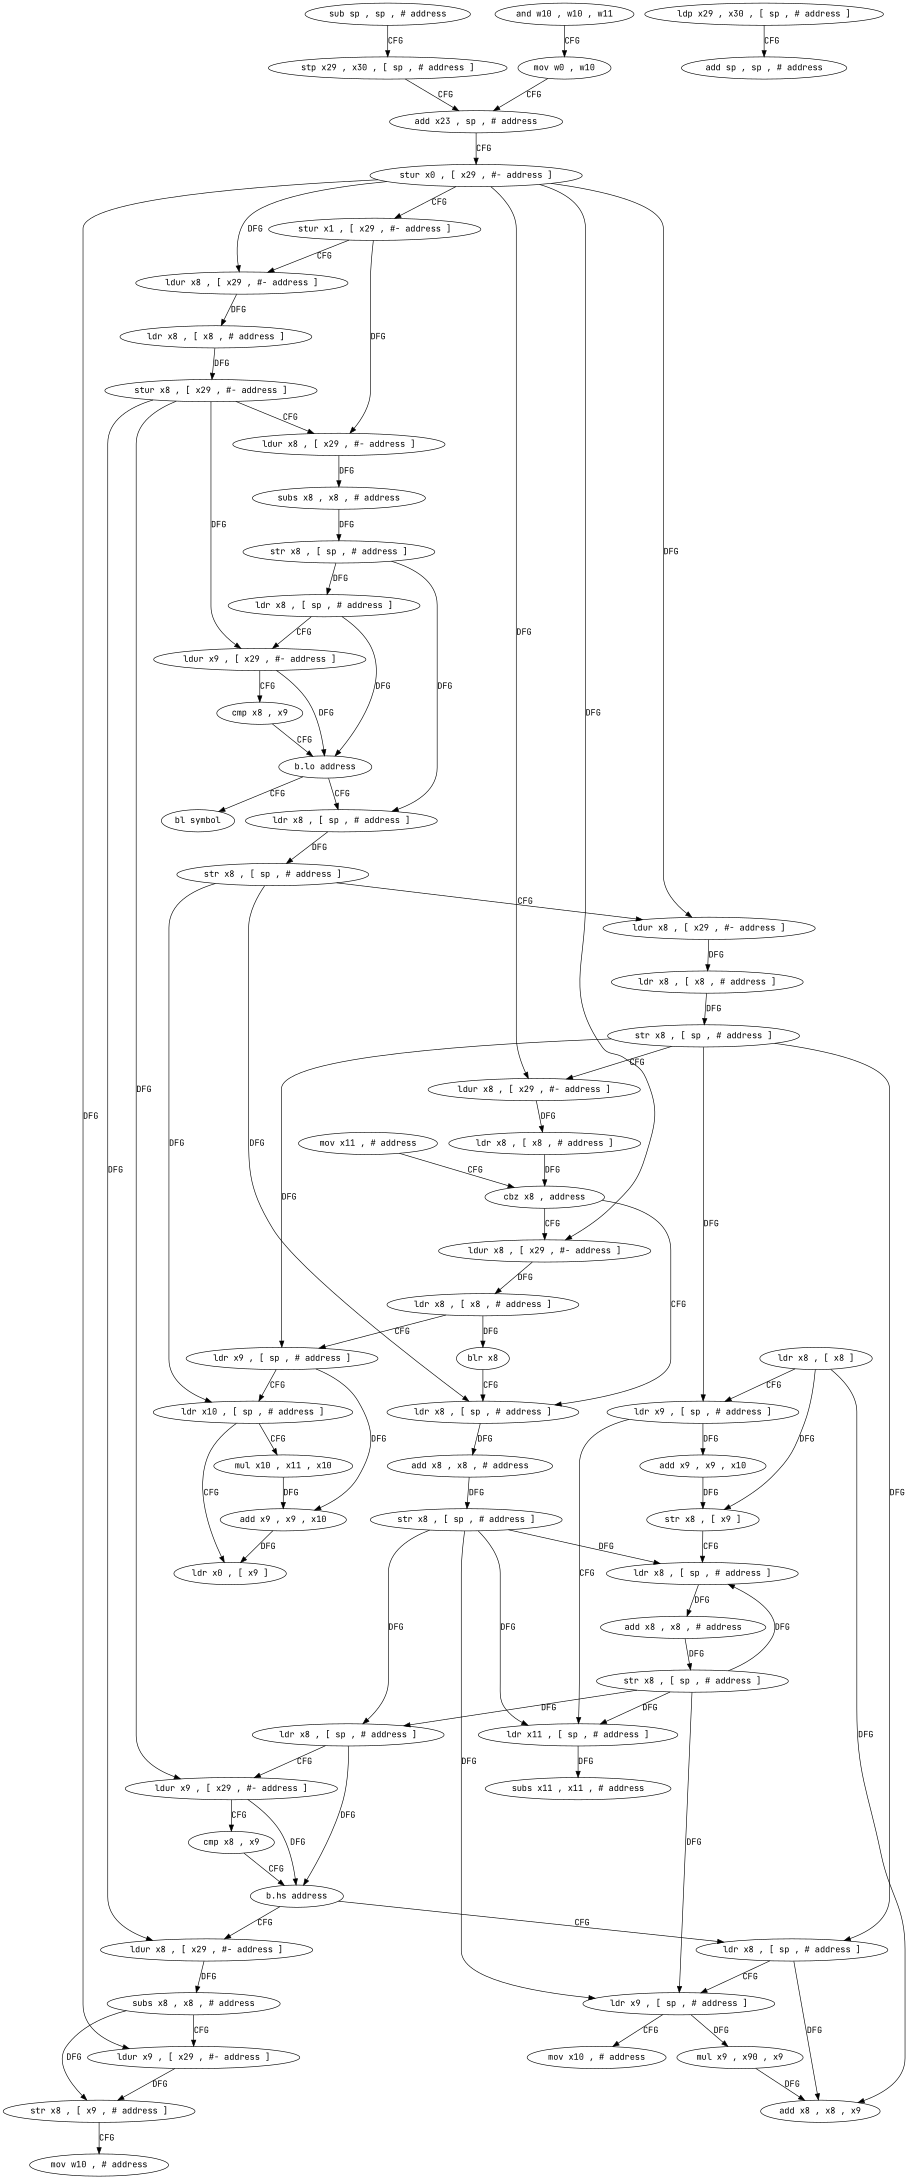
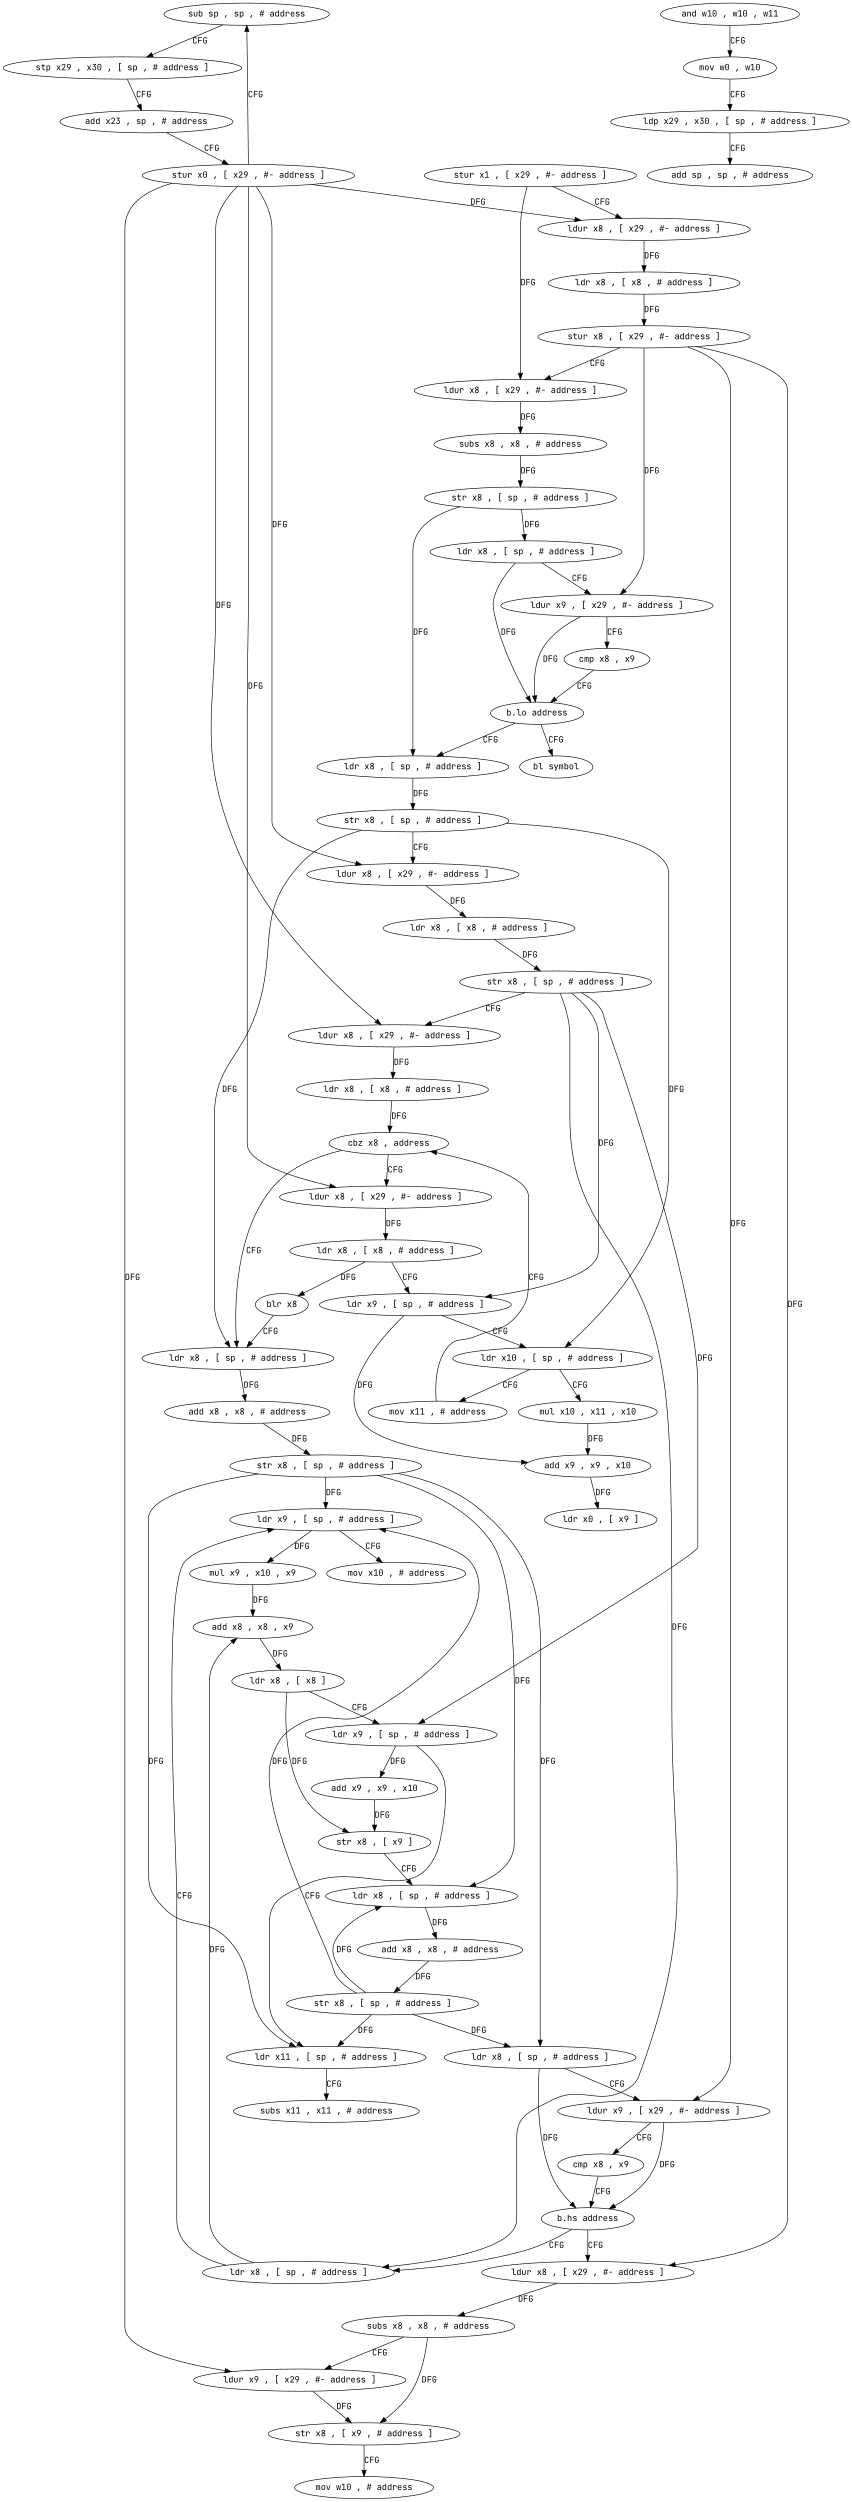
edge "mov w0 , w10" -> "add x23 , sp , # address": now "mov w0 , w10" -> "ldp x29 , x30 , [ sp , # address ]"
edge "stur x0 , [ x29 , #- address ]" -> "stur x1 , [ x29 , #- address ]": now "stur x0 , [ x29 , #- address ]" -> "sub sp , sp , # address"
edge "ldr x10 , [ sp , # address ]" -> "ldr x0 , [ x9 ]": now "ldr x10 , [ sp , # address ]" -> "mov x11 , # address"
edge "ldr x8 , [ x8 ]" -> "add x8 , x8 , x9": reversed
edge "ldr x11 , [ sp , # address ]" -> "subs x11 , x11 , # address": label "DFG" -> "CFG"
node "mul x9 , x90 , x9": label "mul x9 , x90 , x9" -> "mul x9 , x10 , x9"
